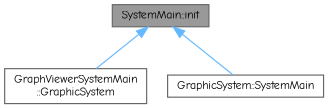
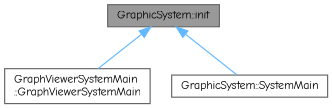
node "SystemMain::init": label "SystemMain::init" -> "GraphicSystem::init"
node "GraphViewerSystemMain ::GraphicSystem": label "GraphViewerSystemMain ::GraphicSystem" -> "GraphViewerSystemMain ::GraphViewerSystemMain"
